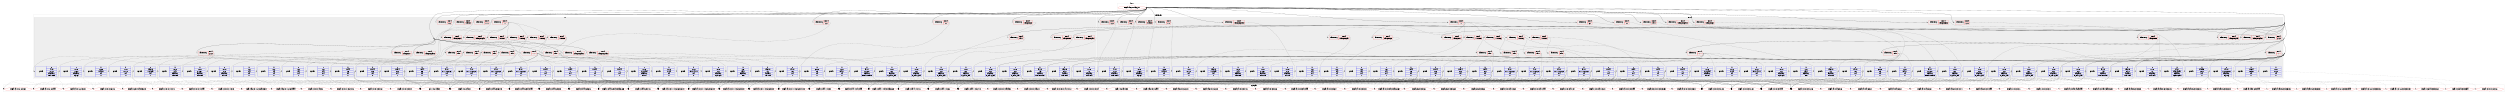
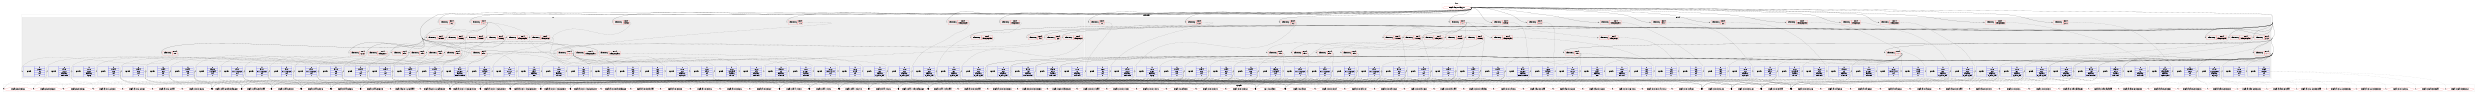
node "portage://dev-debug/valgrind-3.23.0_p2": removed
